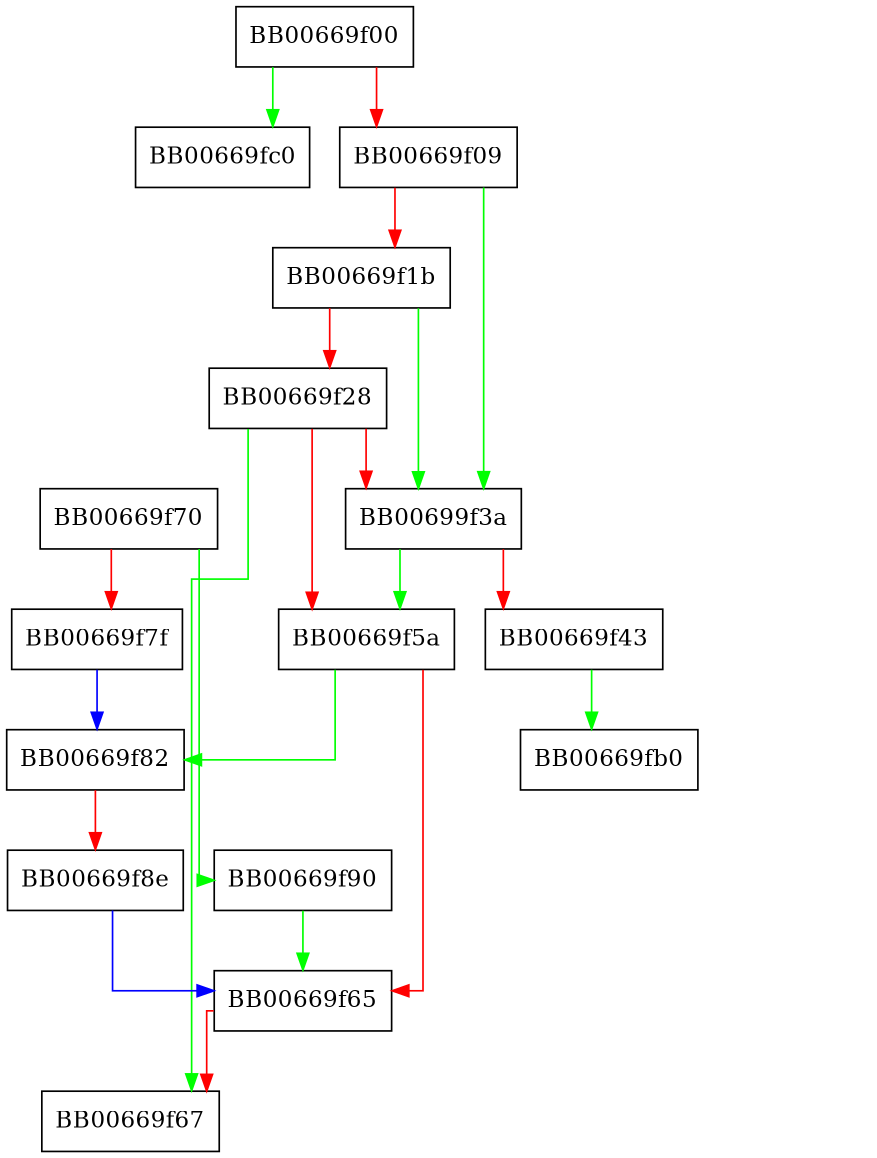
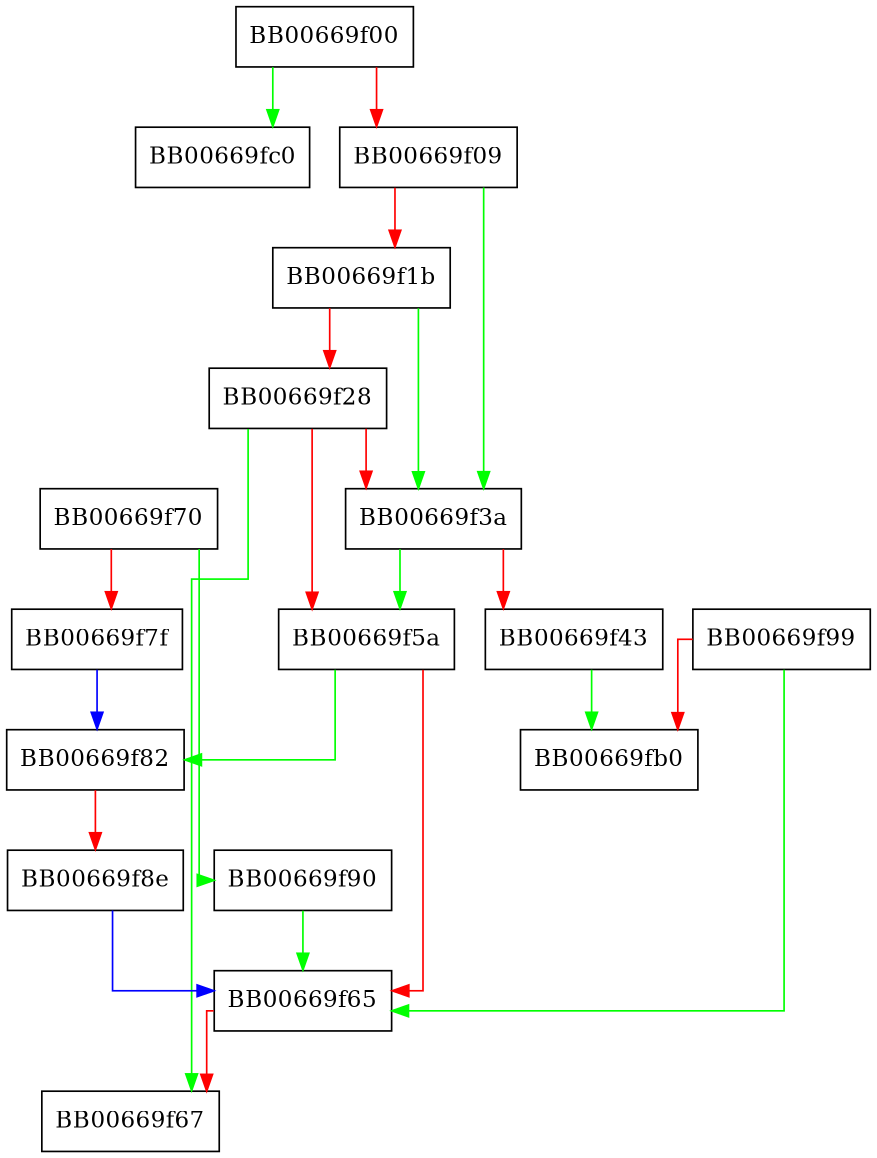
node "BB00699f3a": label "BB00699f3a" -> "BB00669f3a"
node "BB00669f99": added
